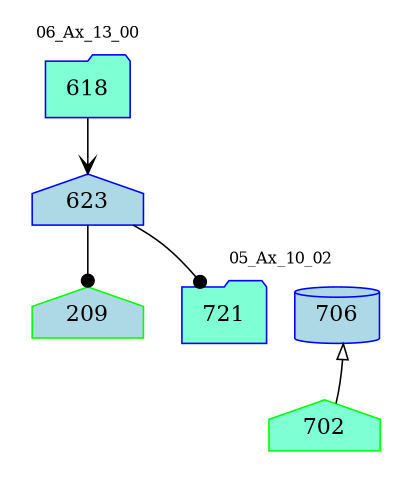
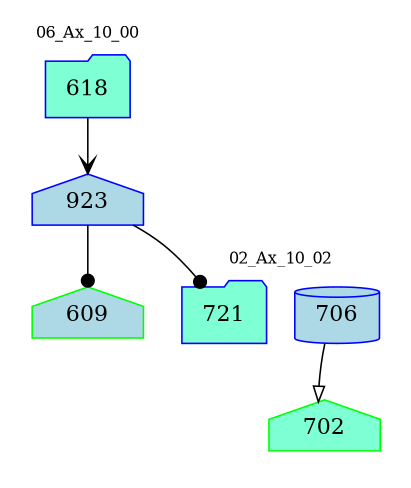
cluster "06_Ax_13_00": label "06_Ax_13_00" -> "06_Ax_10_00"
node "623": label "623" -> "923"
cluster "05_Ax_10_02": label "05_Ax_10_02" -> "02_Ax_10_02"
node "209": label "209" -> "609"
edge "702" -> "706": reversed
